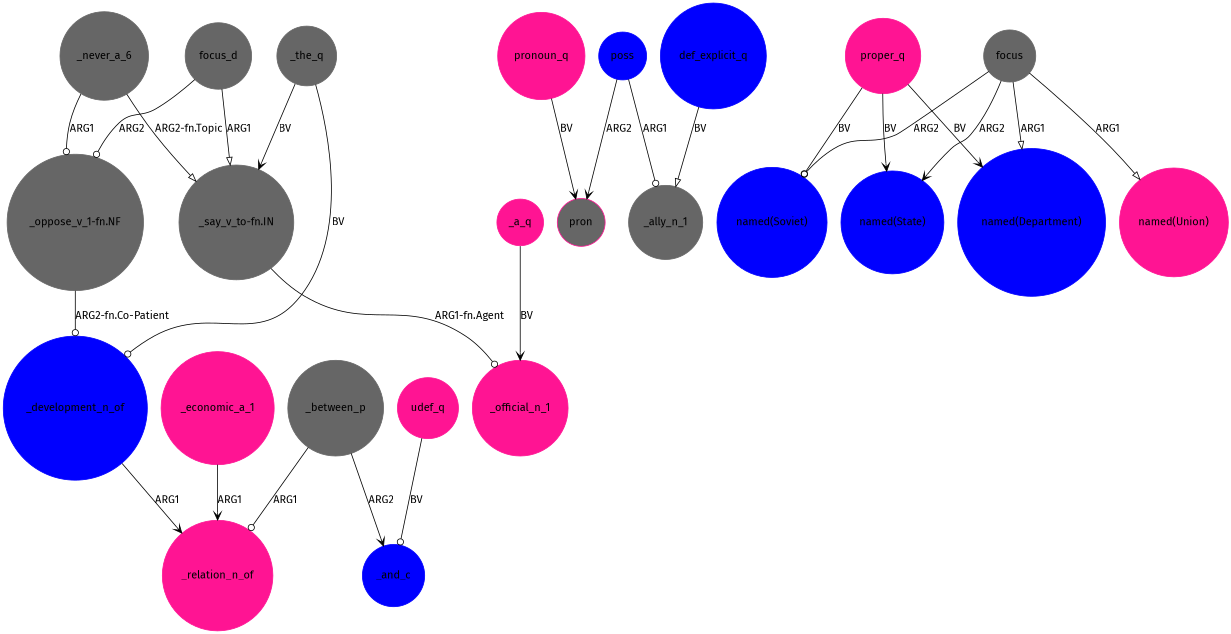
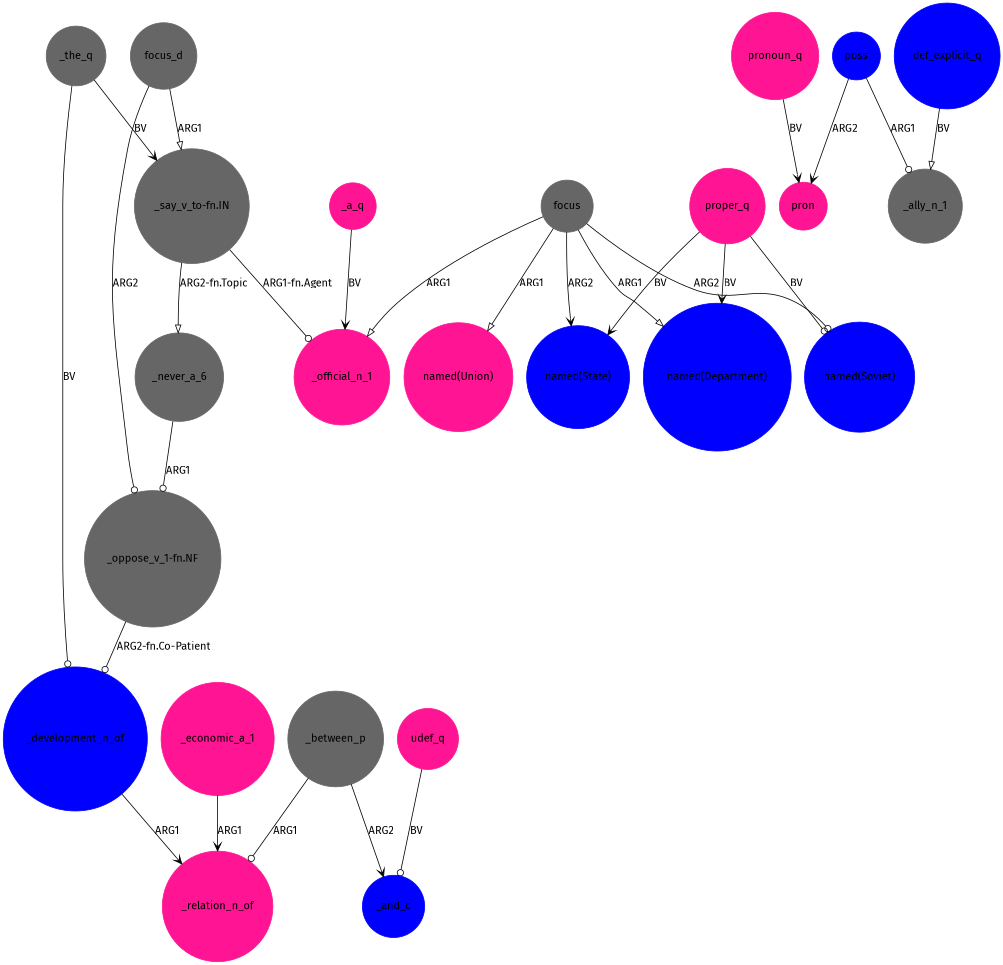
edge "_never_a_6" -> "_say_v_to-fn.IN": reversed
node "pron": fillcolor gray40 -> deeppink
edge "focus" -> "_official_n_1": added, label "ARG1"
